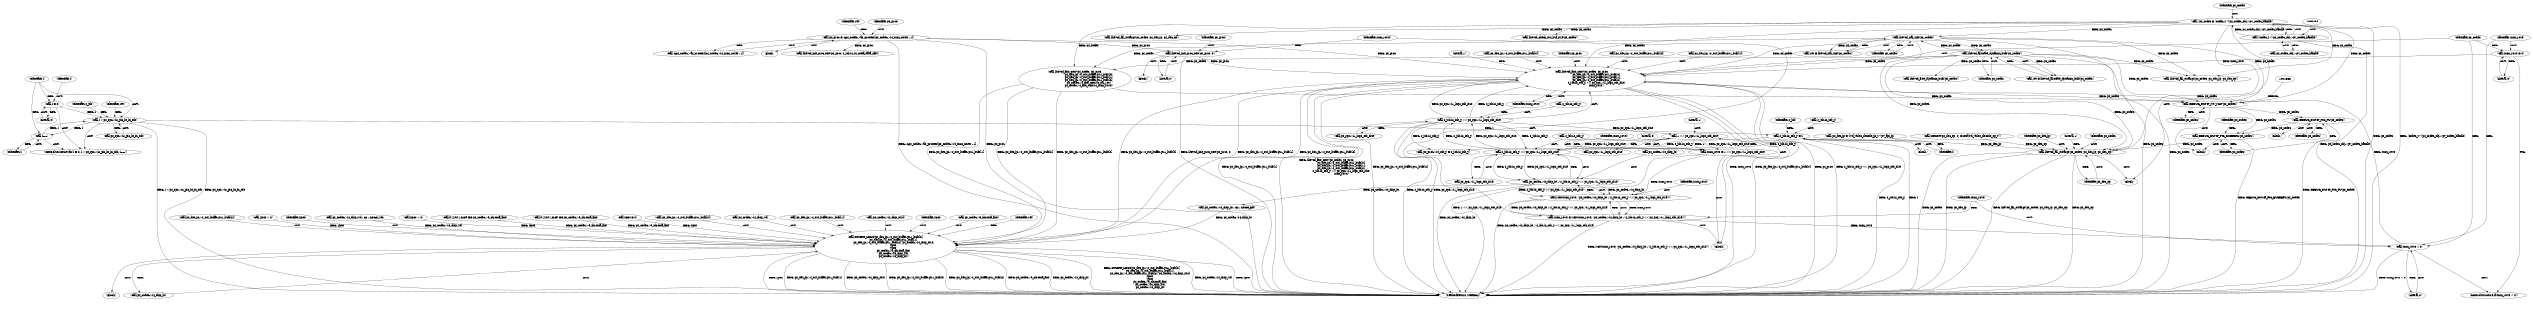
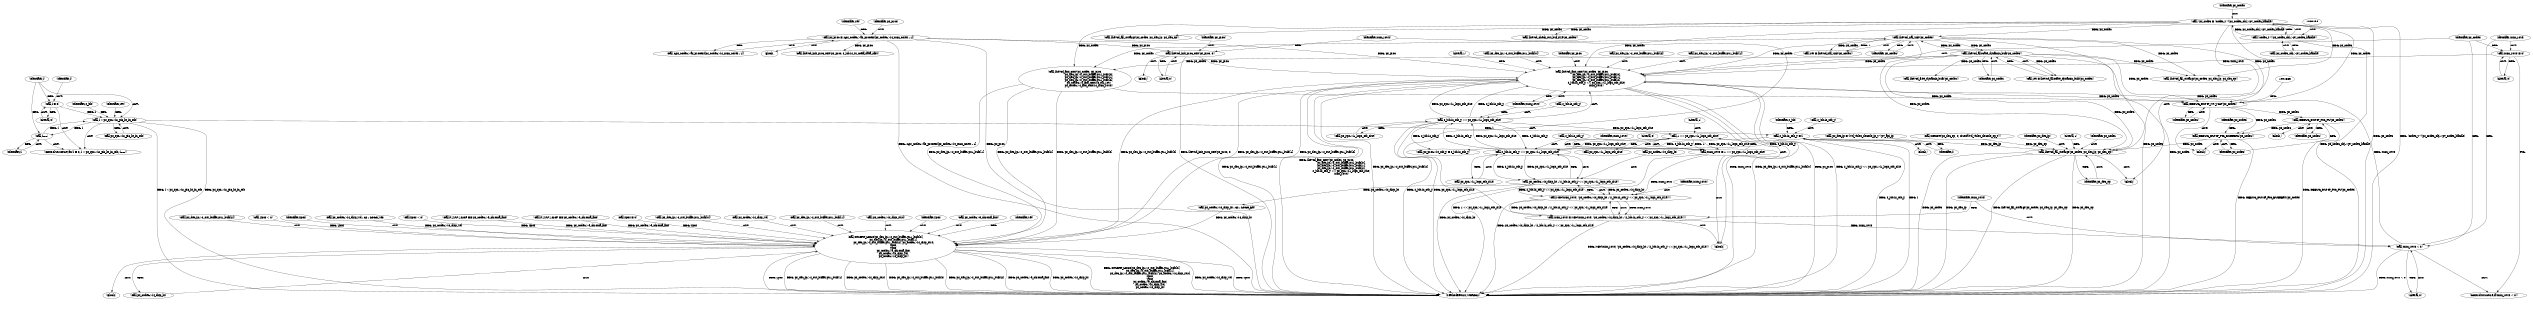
edge "(Call,ret = ihevcd_nal_unit(ps_codec))" -> "(Call,ihevcd_nal_unit(ps_codec))": label "CFG: " -> "DDG: 1"
edge "1001683" -> "(Call,DEBUG_DUMP_MV_MAP(ps_codec))": label "DEBUG: " -> "CFG: "
